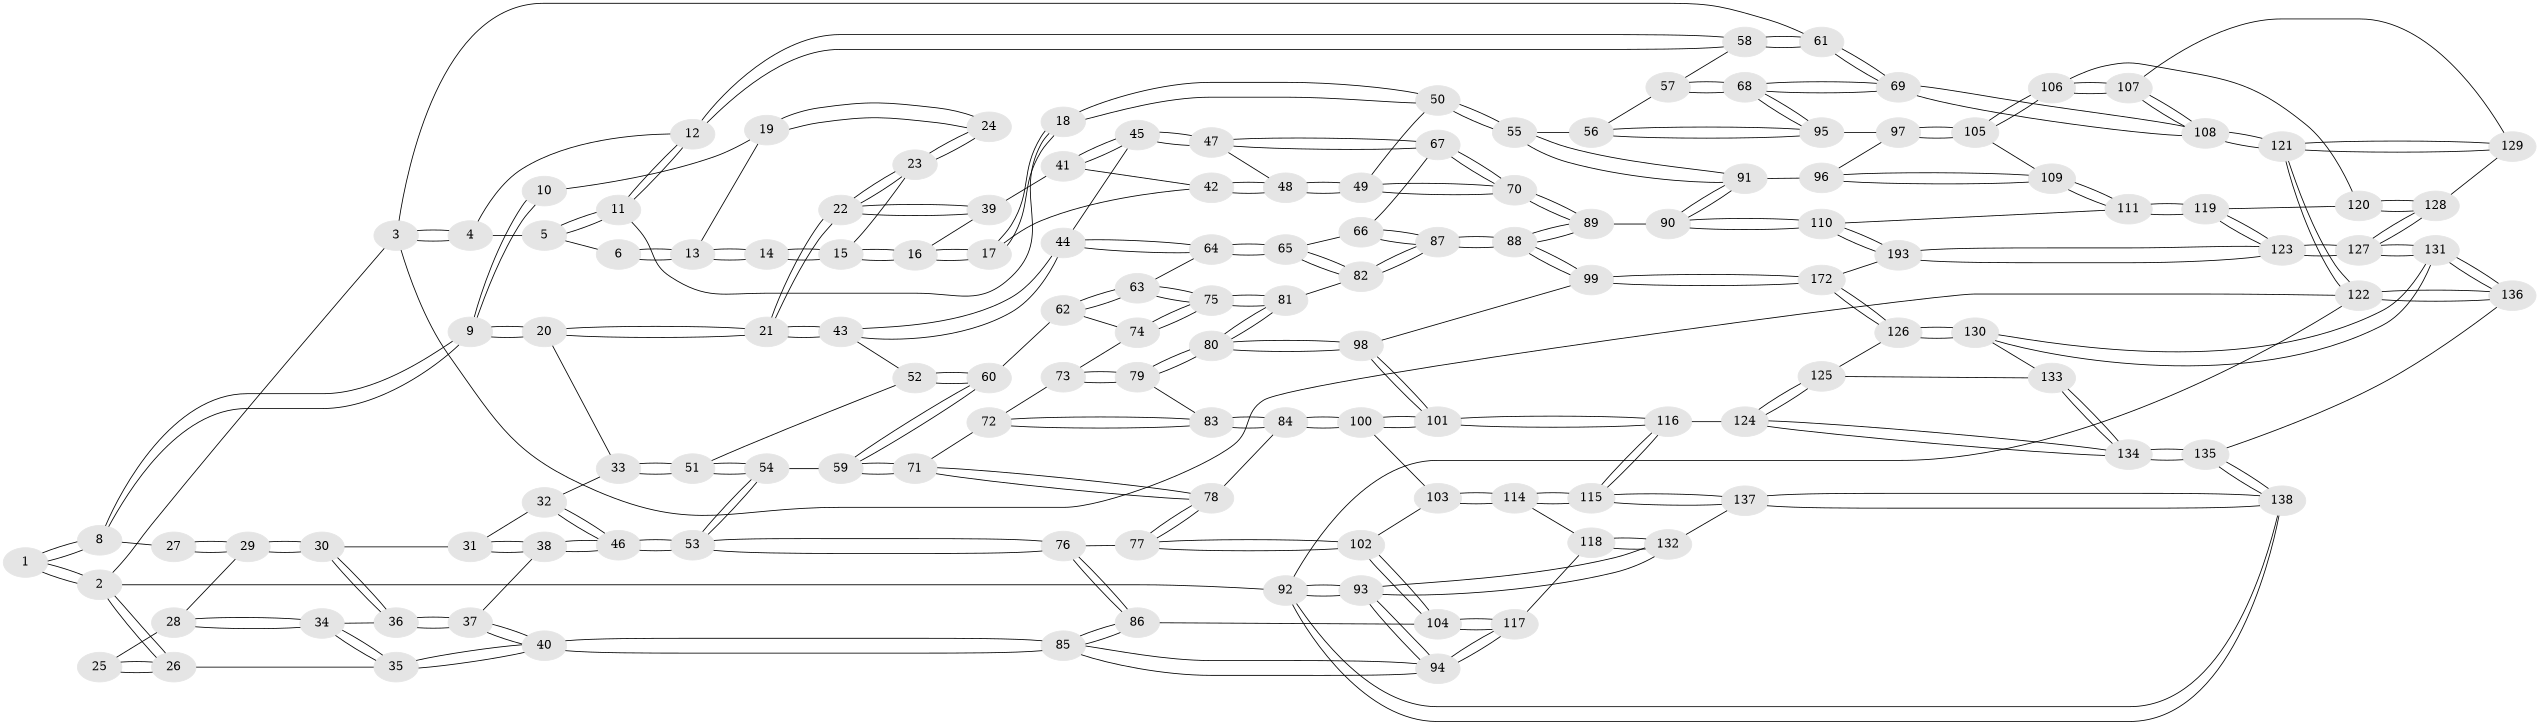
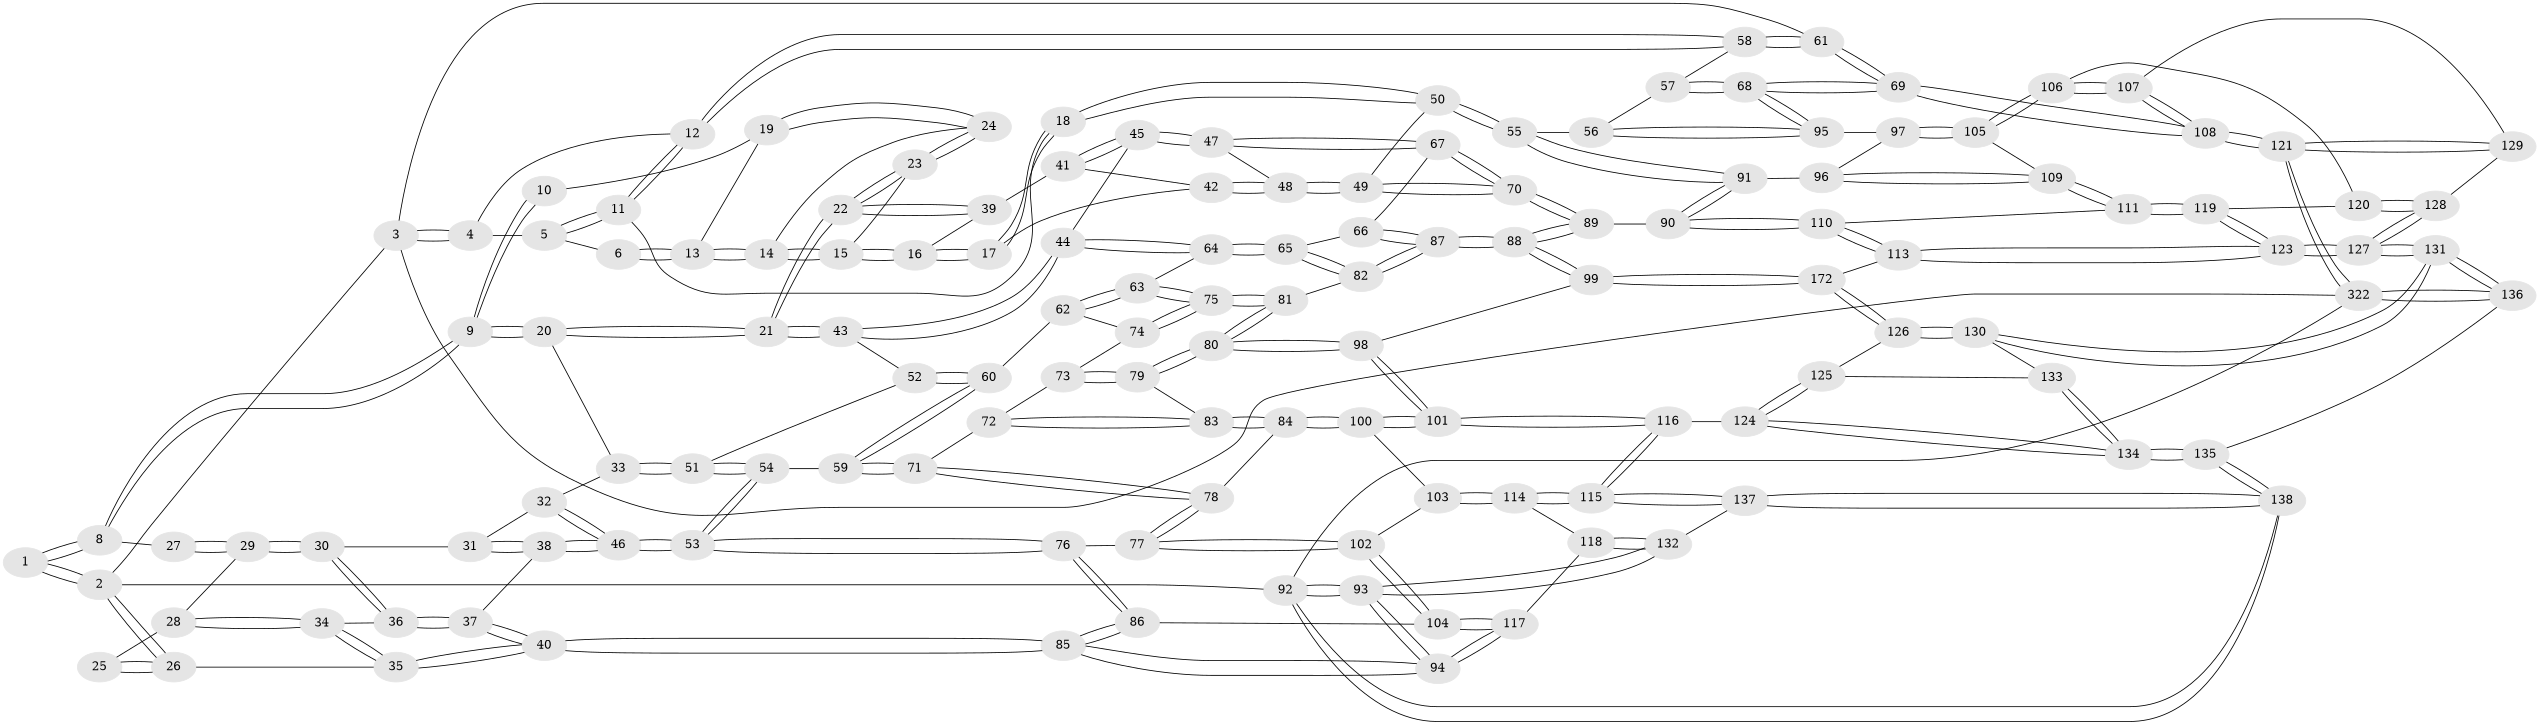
edge "24" -- "14": added
node "193": label "193" -> "113"
node "122": label "122" -> "322"
